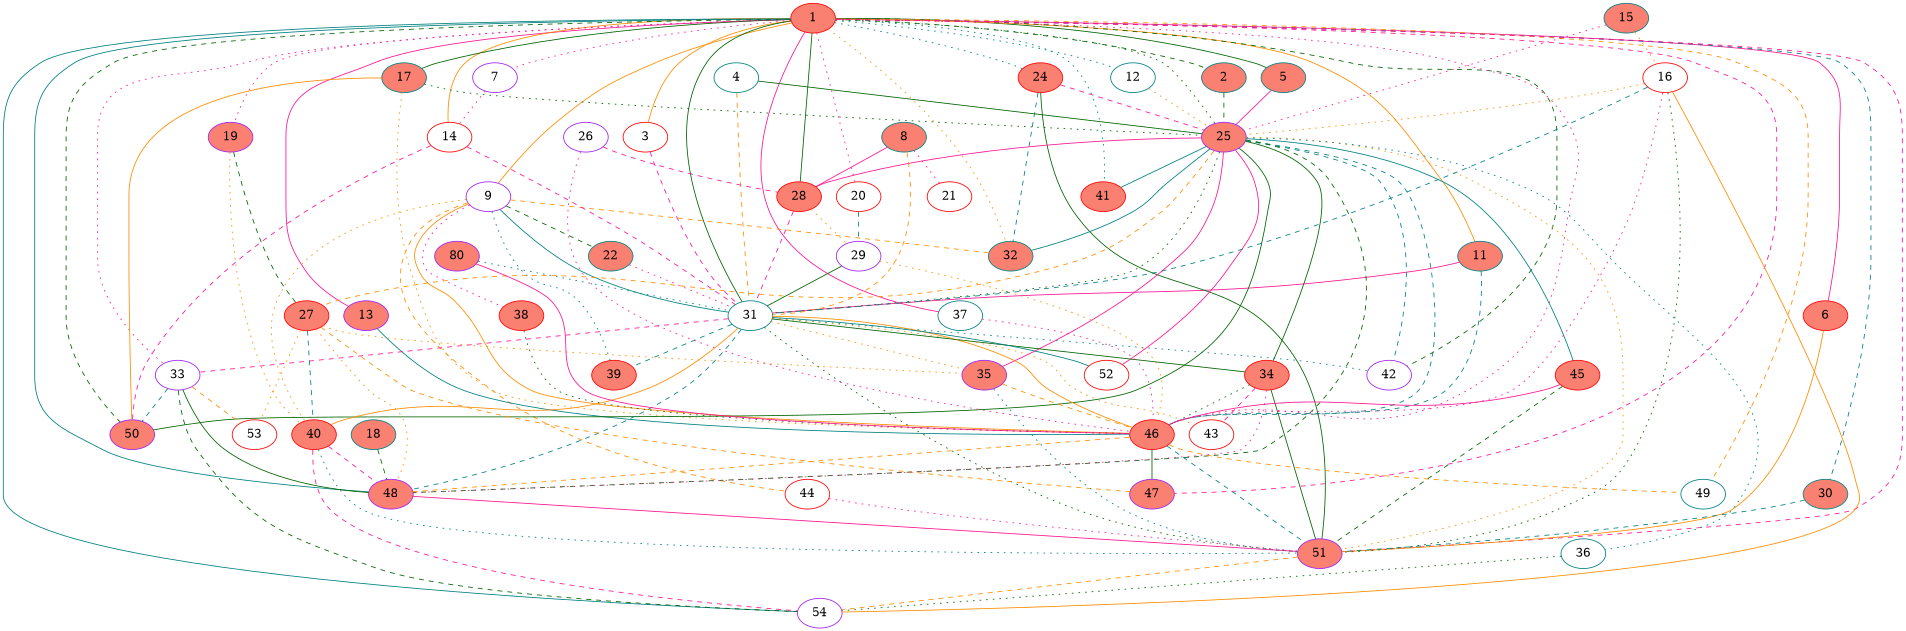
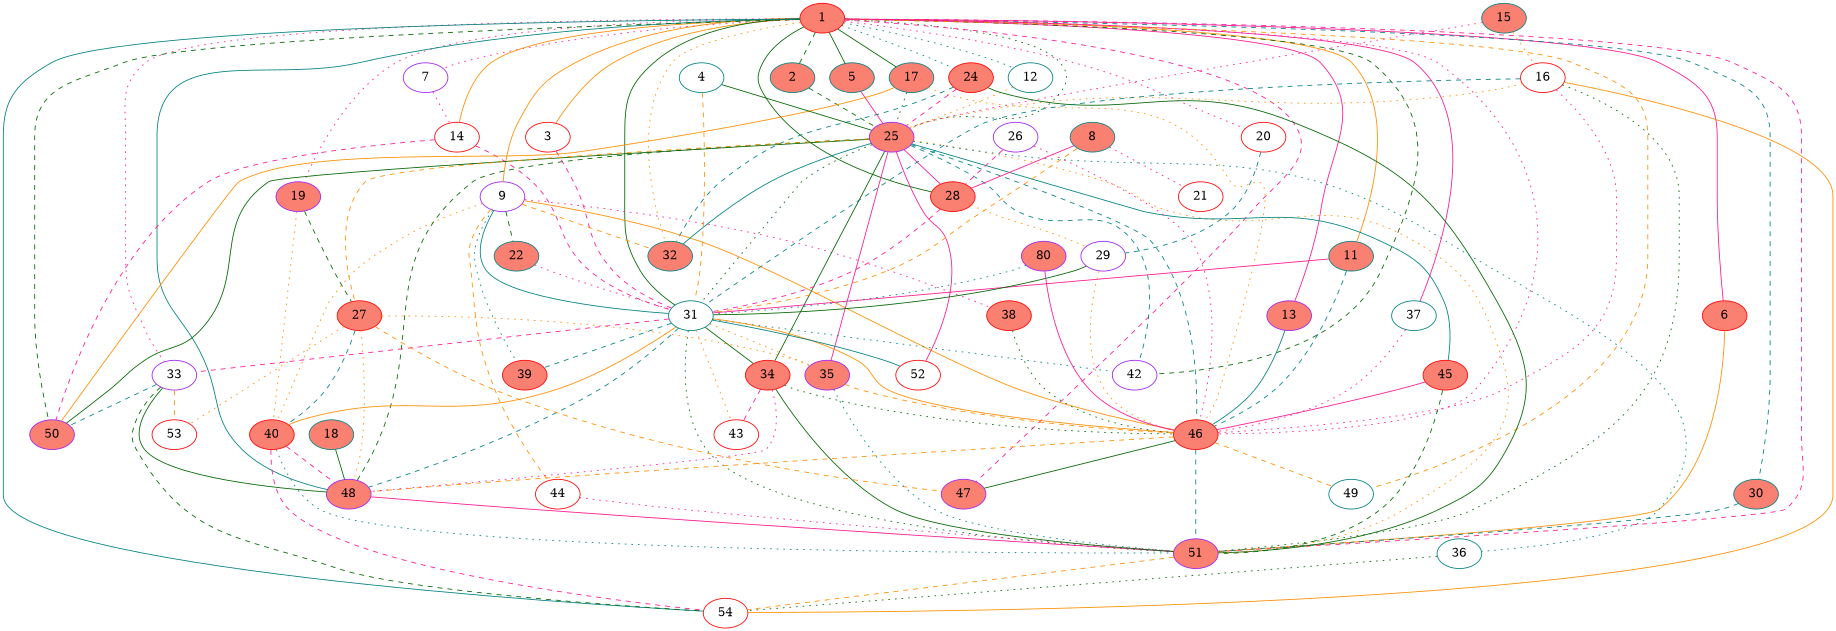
node "41": removed
edge "18" -- "48": style dashed -> solid
node "54": color purple -> red
